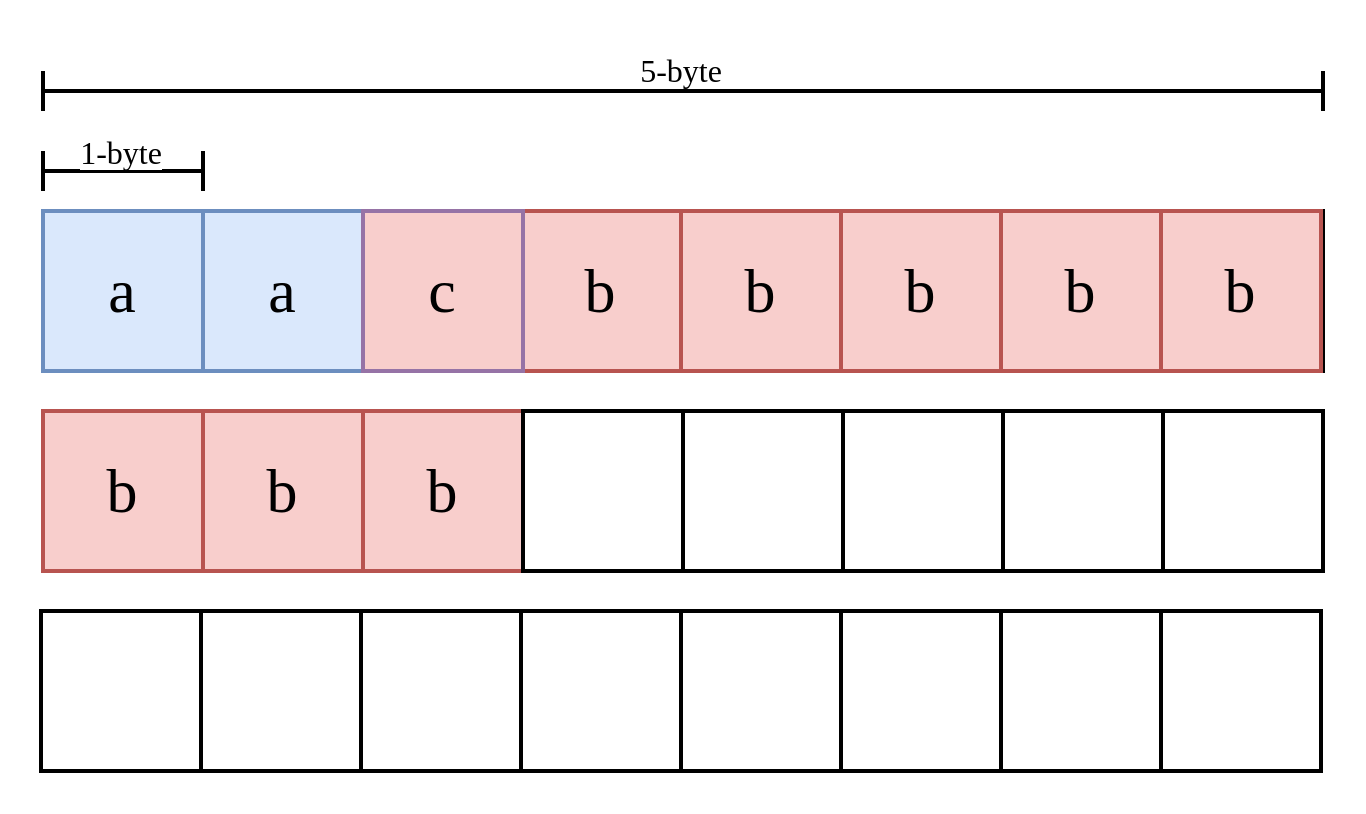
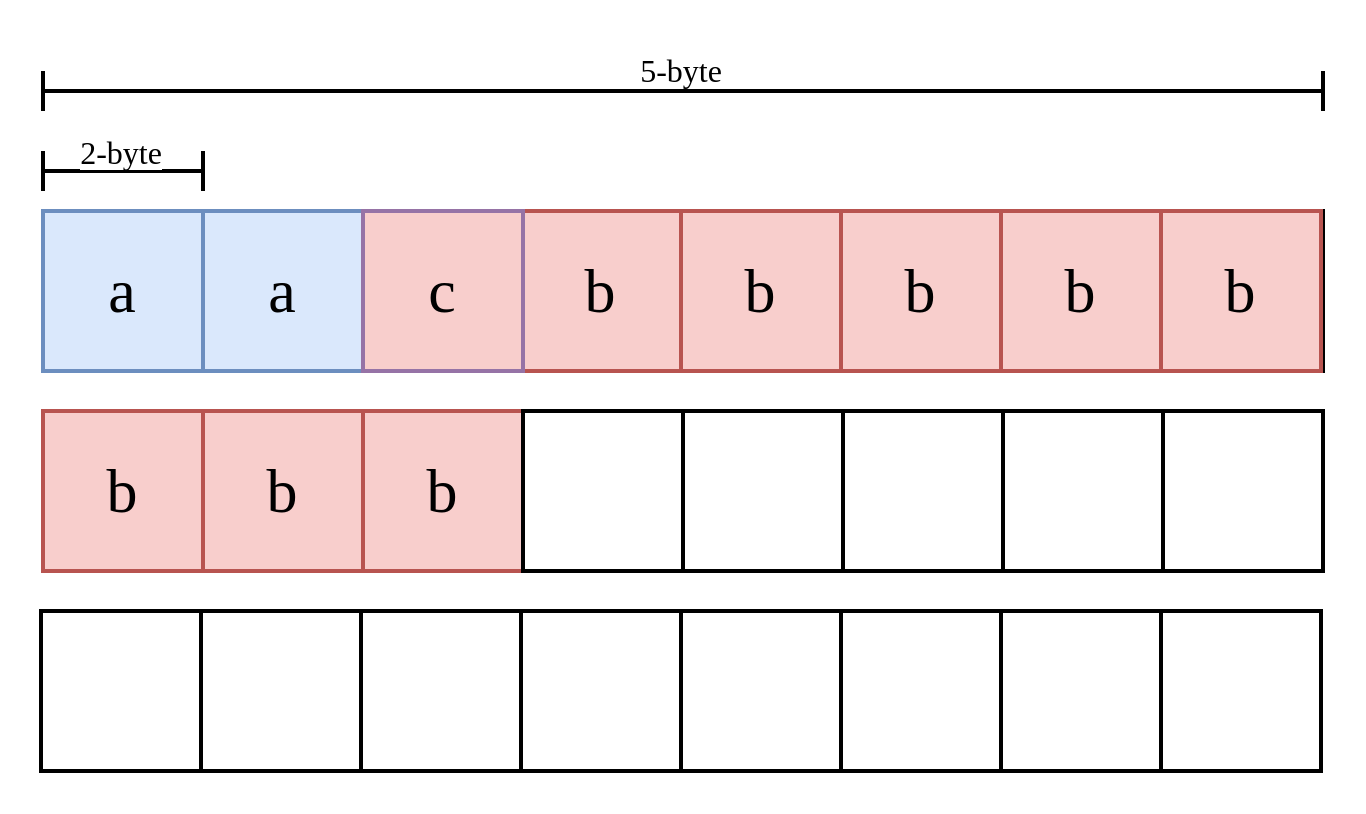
node "1-byte": label "1-byte" -> "2-byte"
